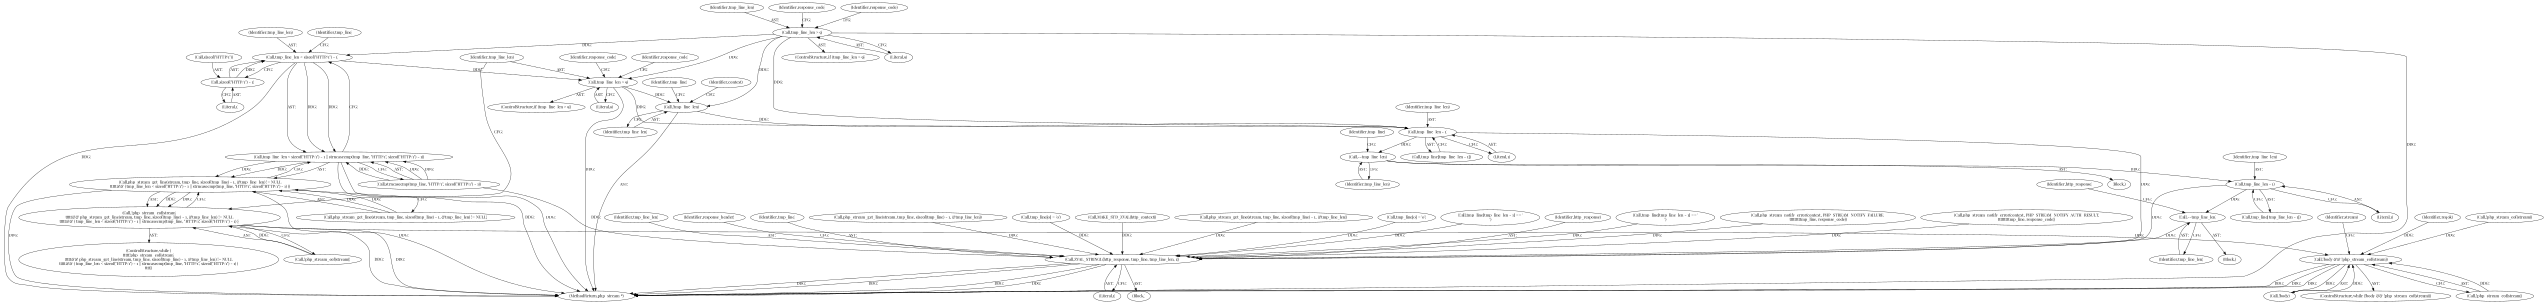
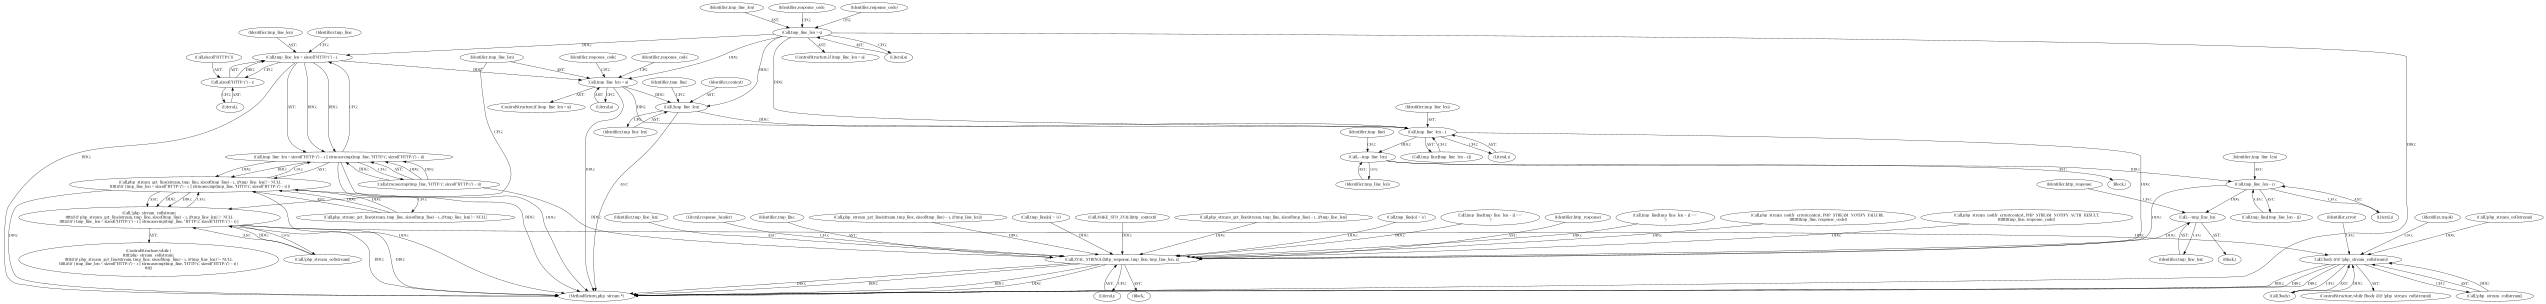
edge "(Identifier,context)" -> "(Call,!tmp_line_len)": label "CFG: " -> "AST: "
node "(Identifier,response_header)": label "(Identifier,response_header)" -> "(Literal,response_header)"
node "(Identifier,stream)": label "(Identifier,stream)" -> "(Identifier,error)"
edge "(Identifier,reqok)" -> "(Call,!body && !php_stream_eof(stream))": label "DDG: " -> "CFG: "
edge "(Call,!body && !php_stream_eof(stream))" -> "(Call,!body)": label "DDG: " -> "CFG: "
